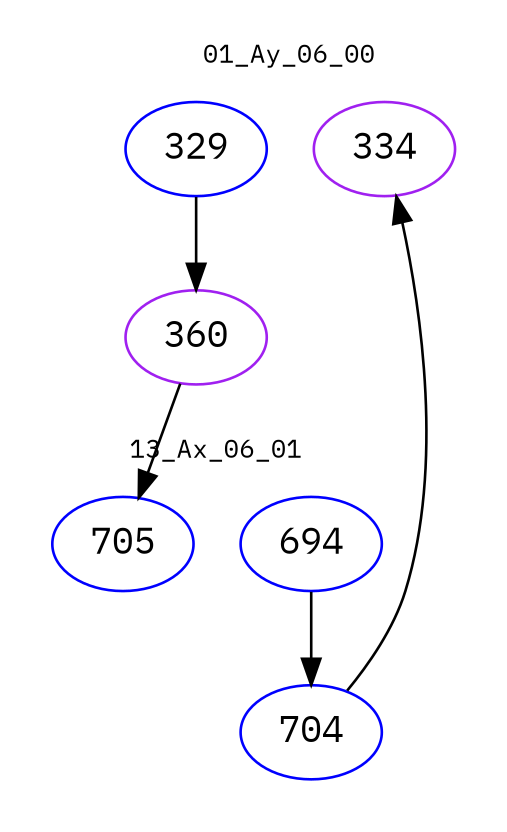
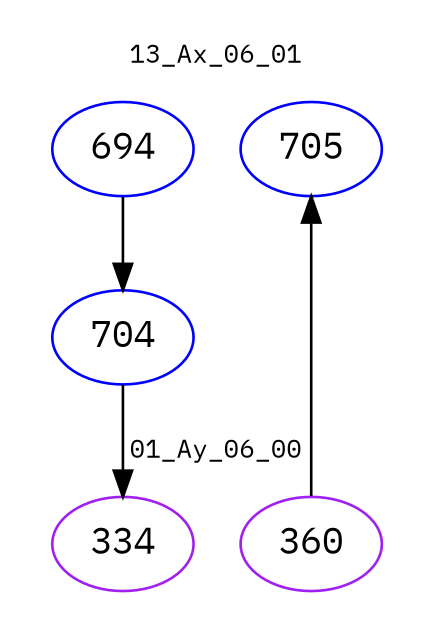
node "329": removed
